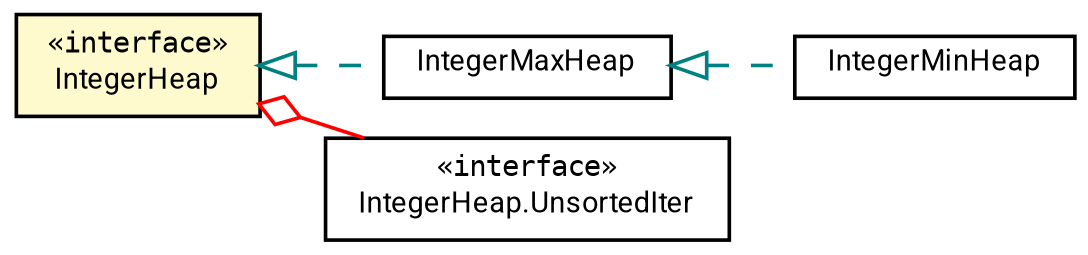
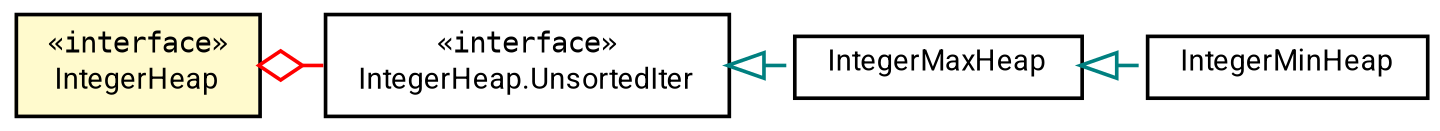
edge "IntegerMaxHeap" -> "IntegerHeap": now "IntegerMaxHeap" -> "IntegerHeap.UnsortedIter"
